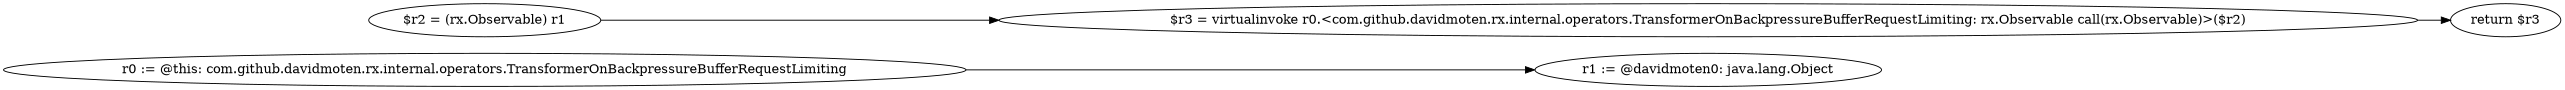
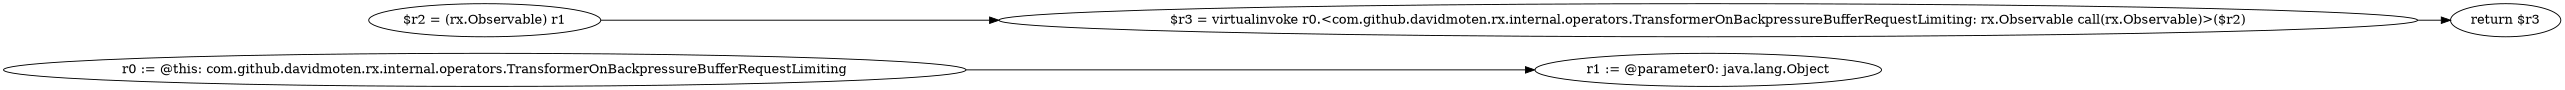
node "r1 := @davidmoten0: java.lang.Object": label "r1 := @davidmoten0: java.lang.Object" -> "r1 := @parameter0: java.lang.Object"
